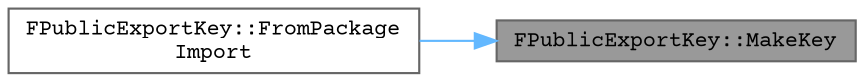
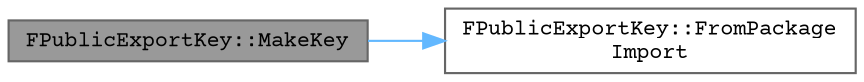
edge "FPublicExportKey::FromPackage Import" -> "FPublicExportKey::MakeKey": reversed
